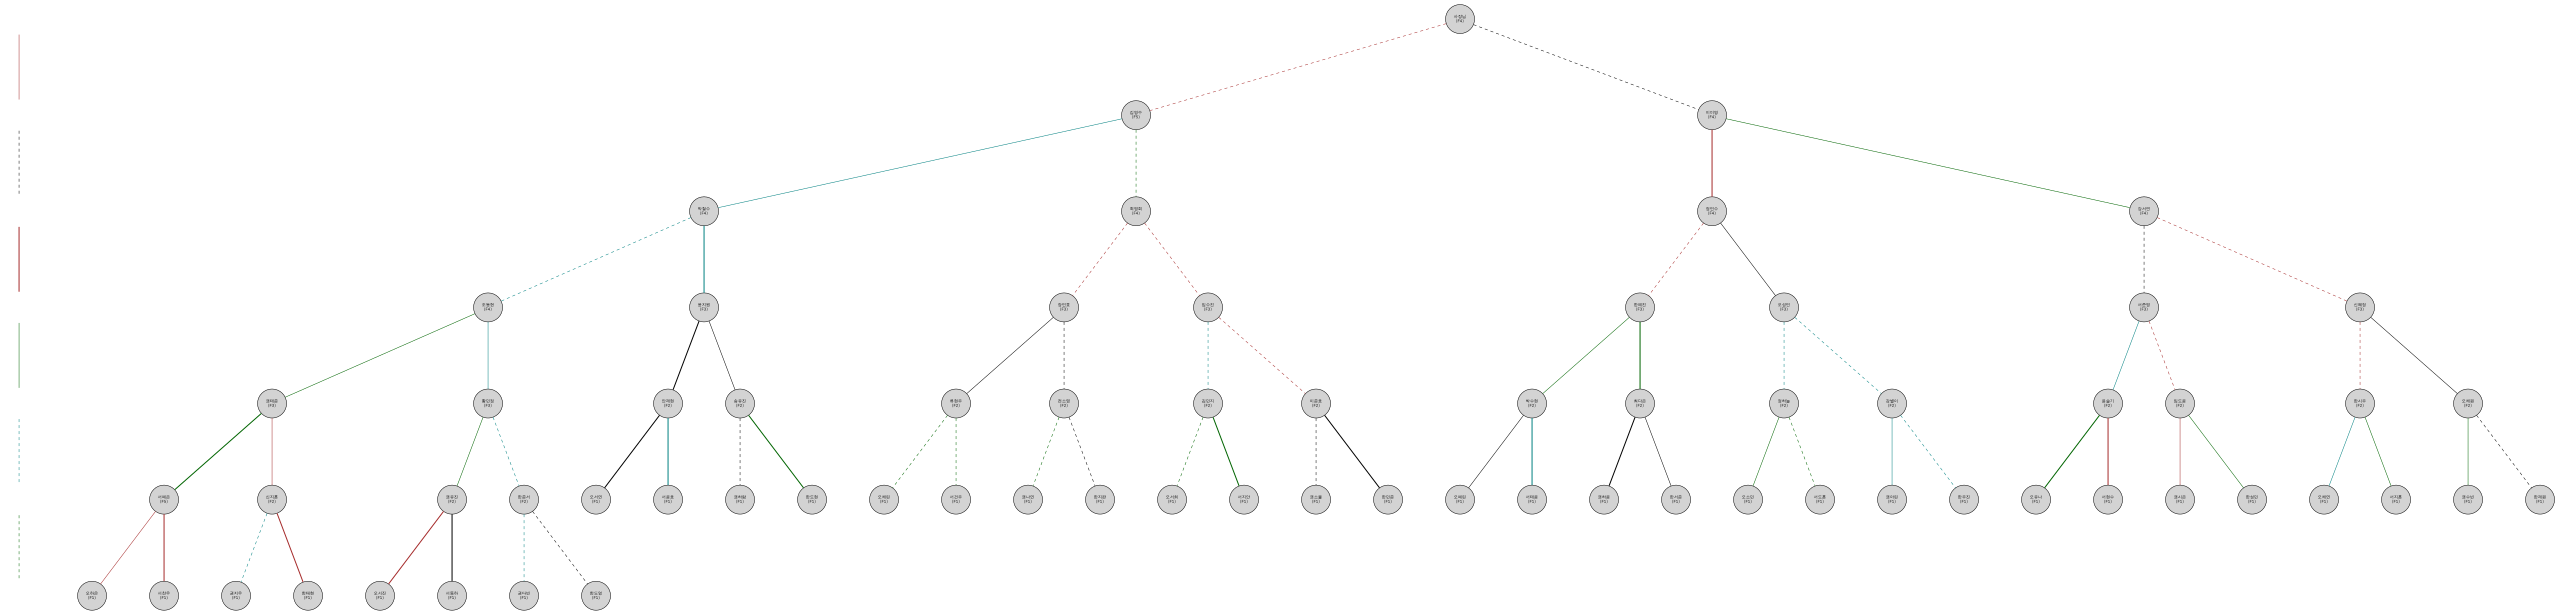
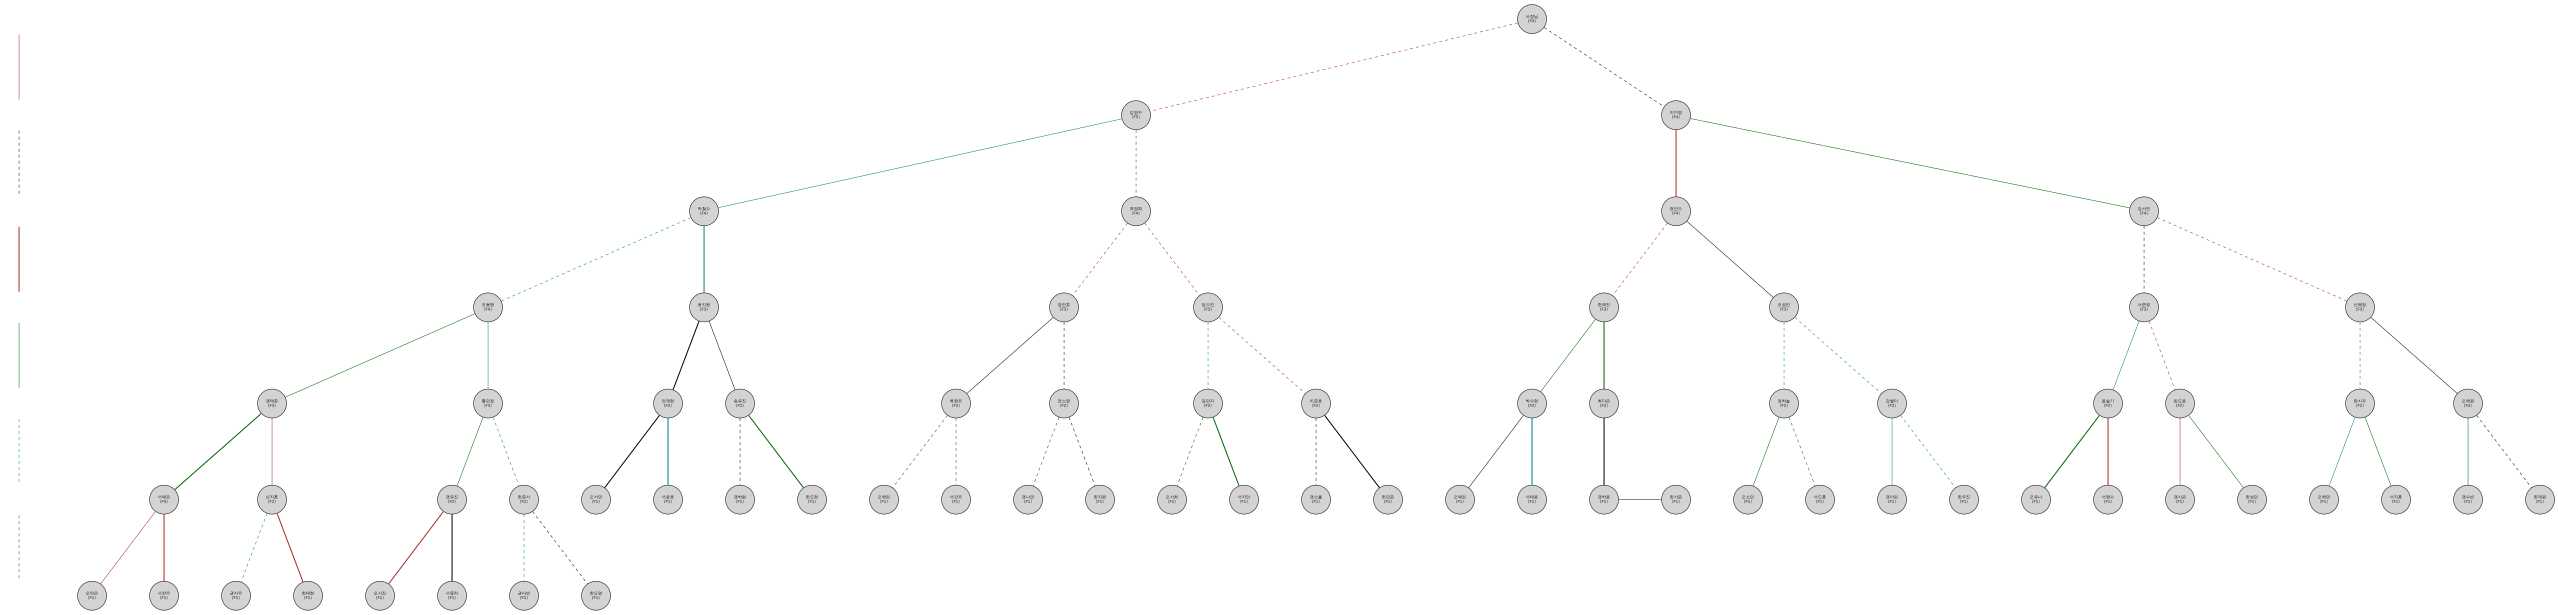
edge "최다은 (F2)" -- "한서준 (F1)": now "권하윤 (F1)" -- "한서준 (F1)"
